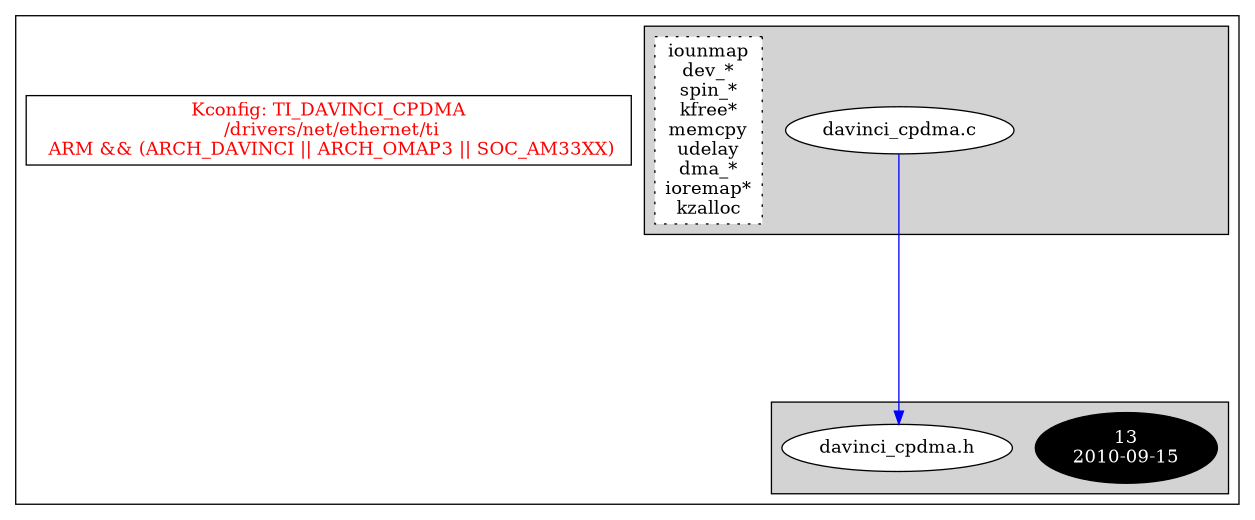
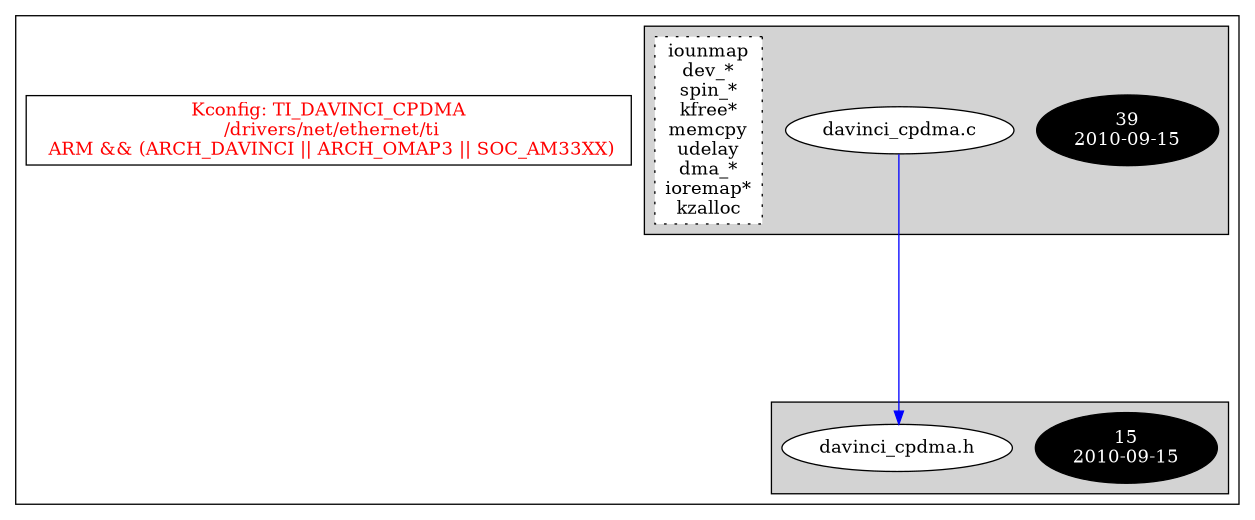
node "39 2010-09-15": added
node "13 2010-09-15": label "13 2010-09-15" -> "15 2010-09-15"
